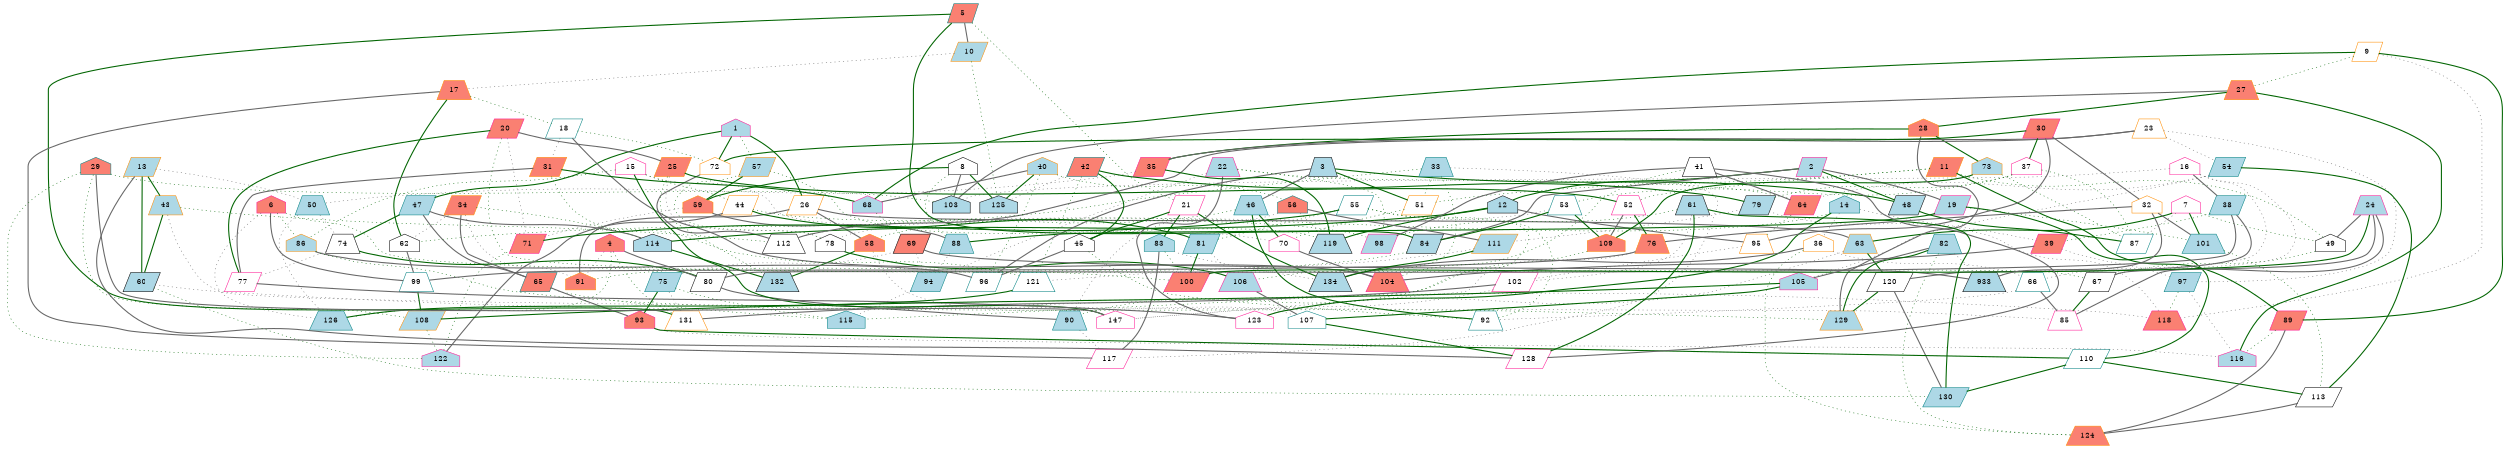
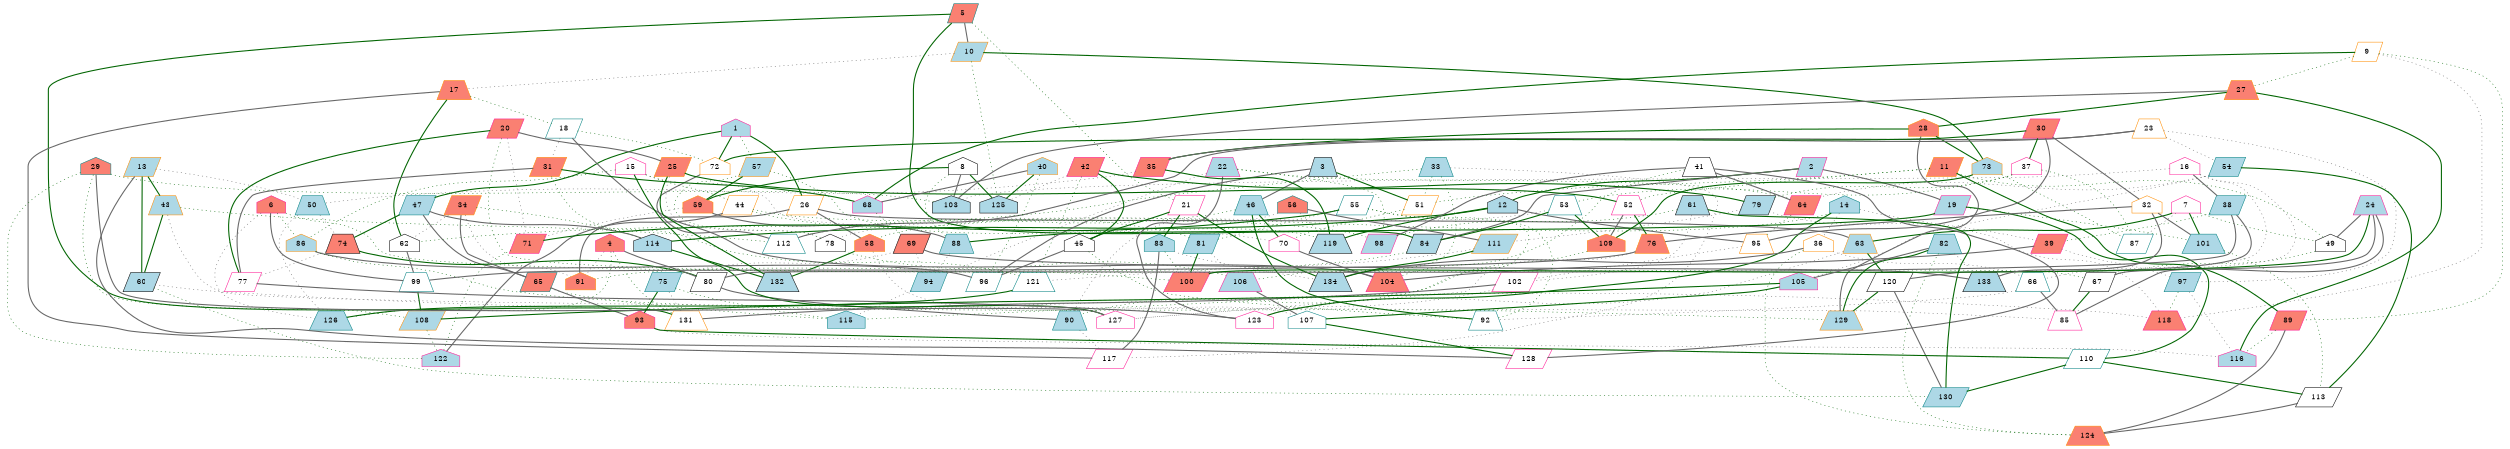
edge "10" -- "73": added
node "42": color teal -> deeppink
edge "40" -- "56": removed
node "48": removed
edge "44" -- "81": style bold -> dotted
edge "9" -- "89": style bold -> dotted
edge "25" -- "132": style dotted -> bold
node "74": fillcolor white -> salmon
node "112": color black -> teal
edge "78" -- "106": style bold -> dotted
node "933": label "933" -> "133"
edge "61" -- "128": removed
node "147": label "147" -> "127"
